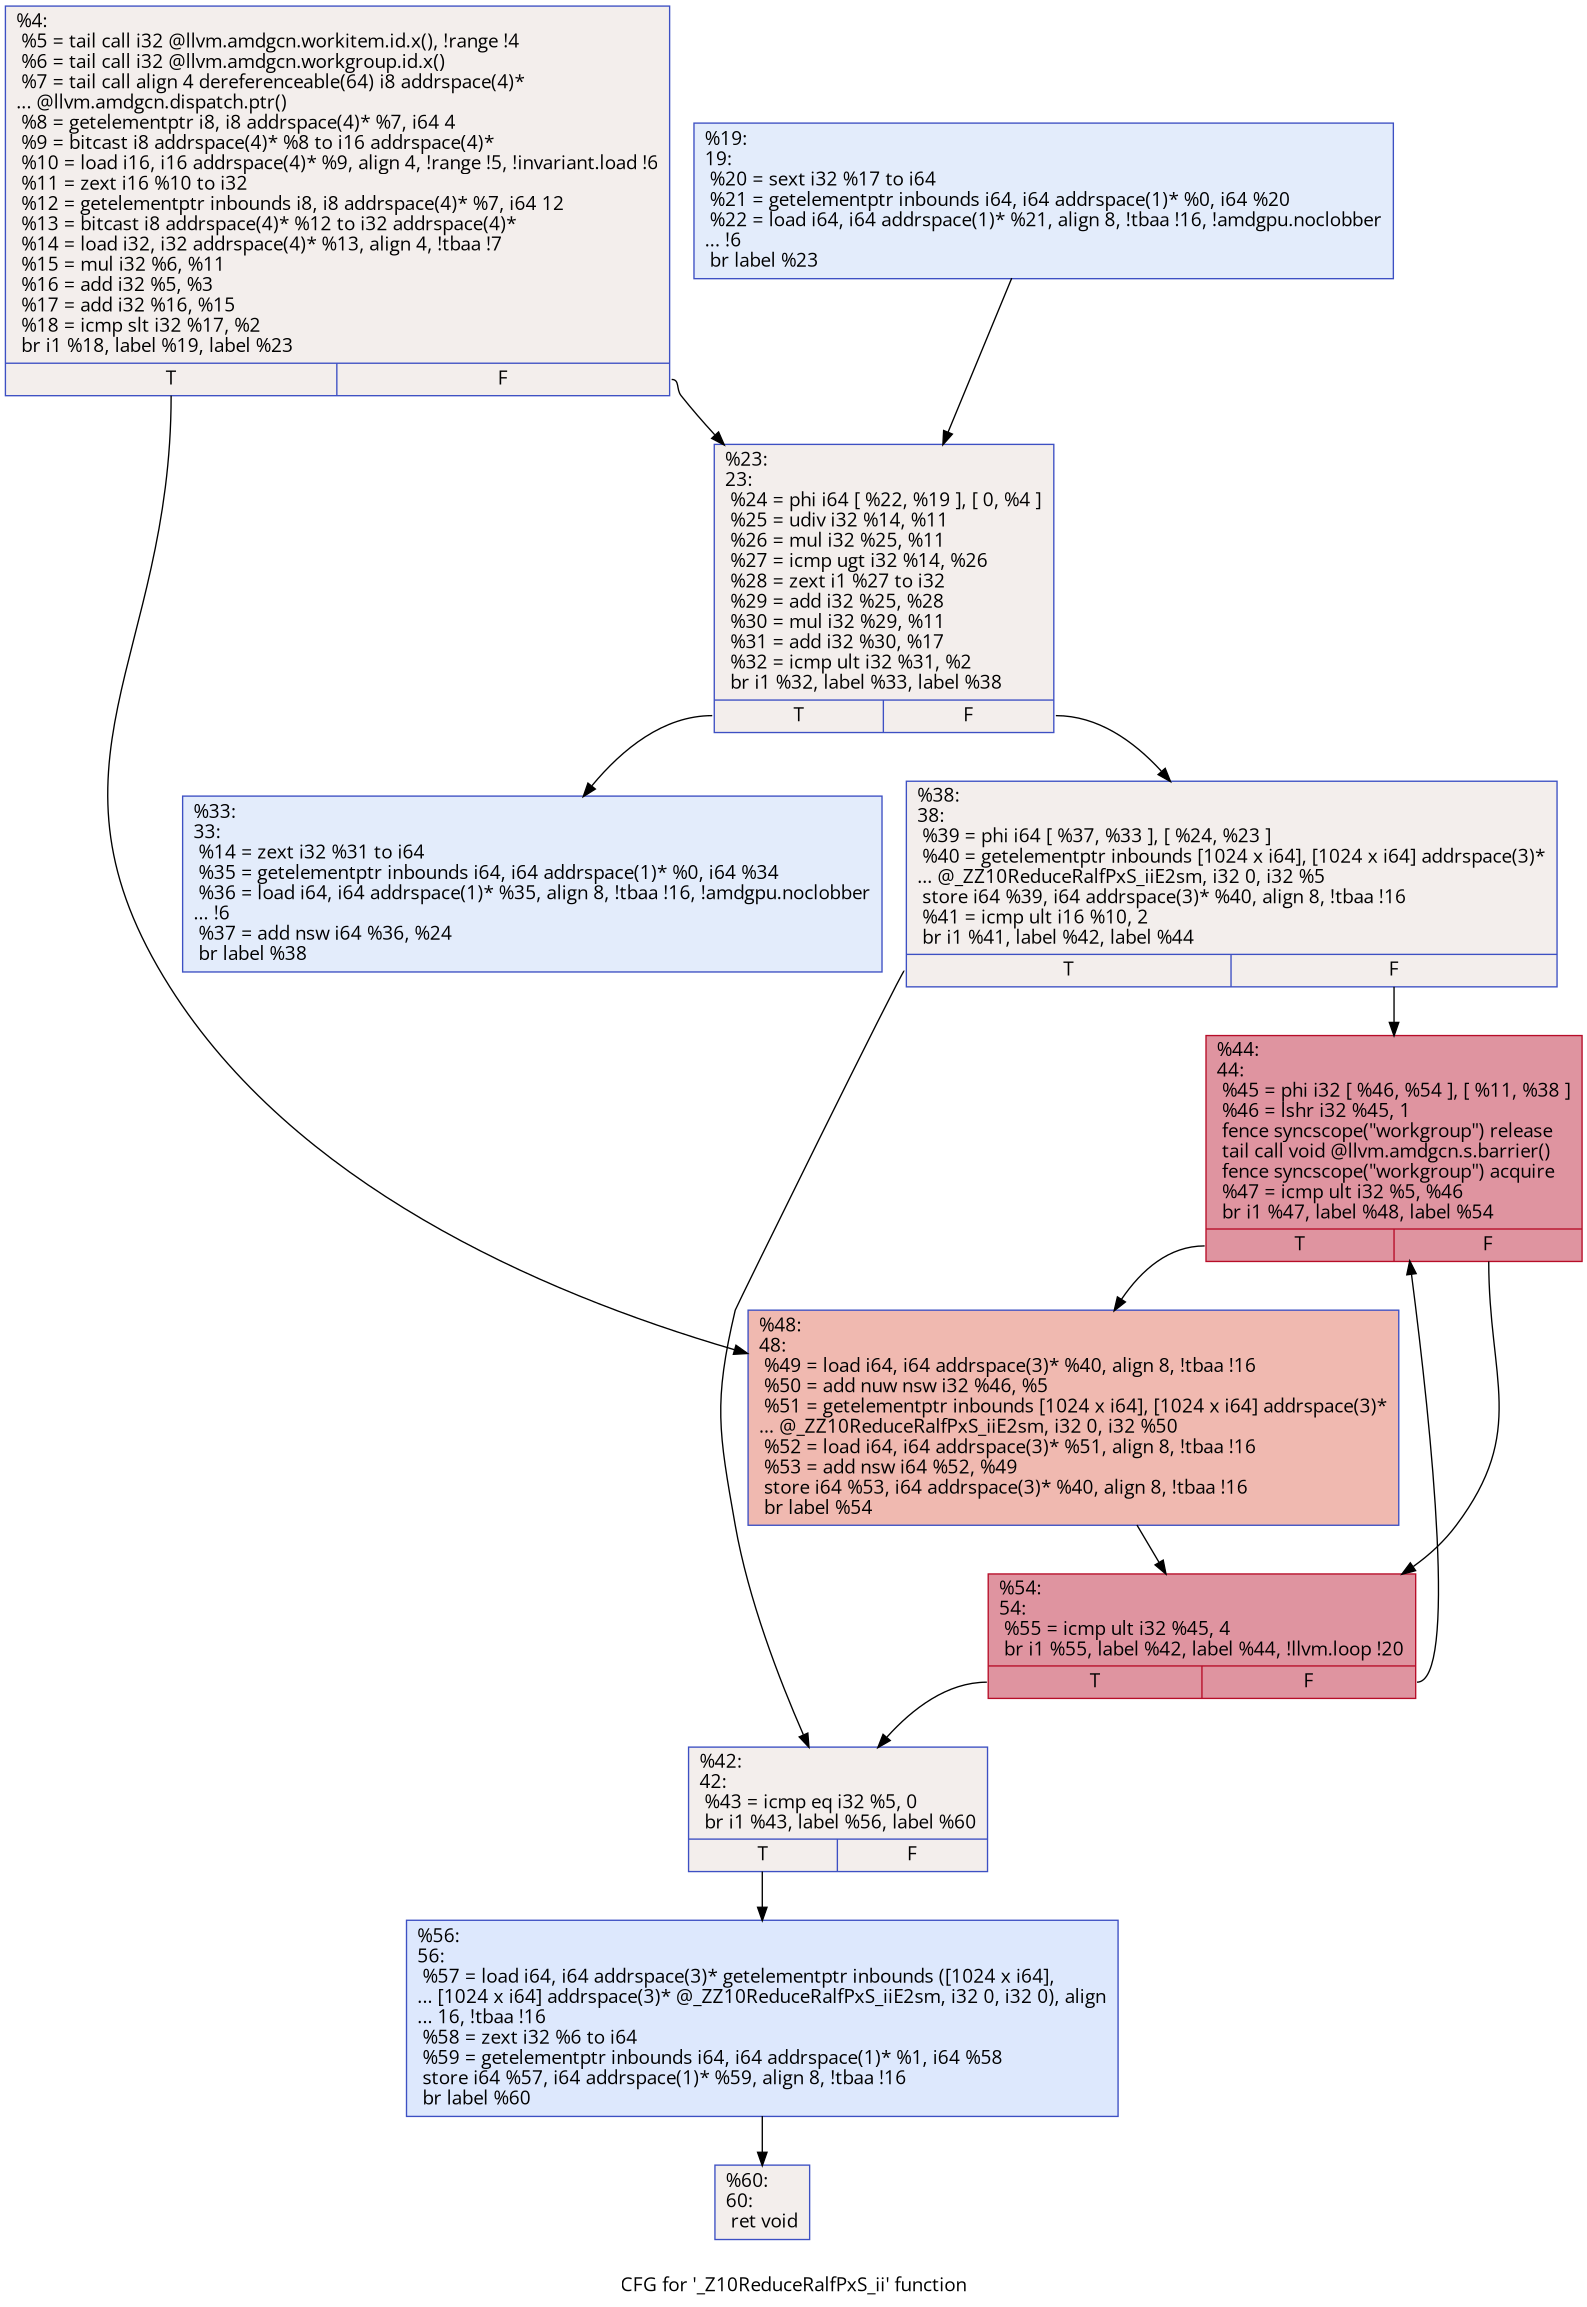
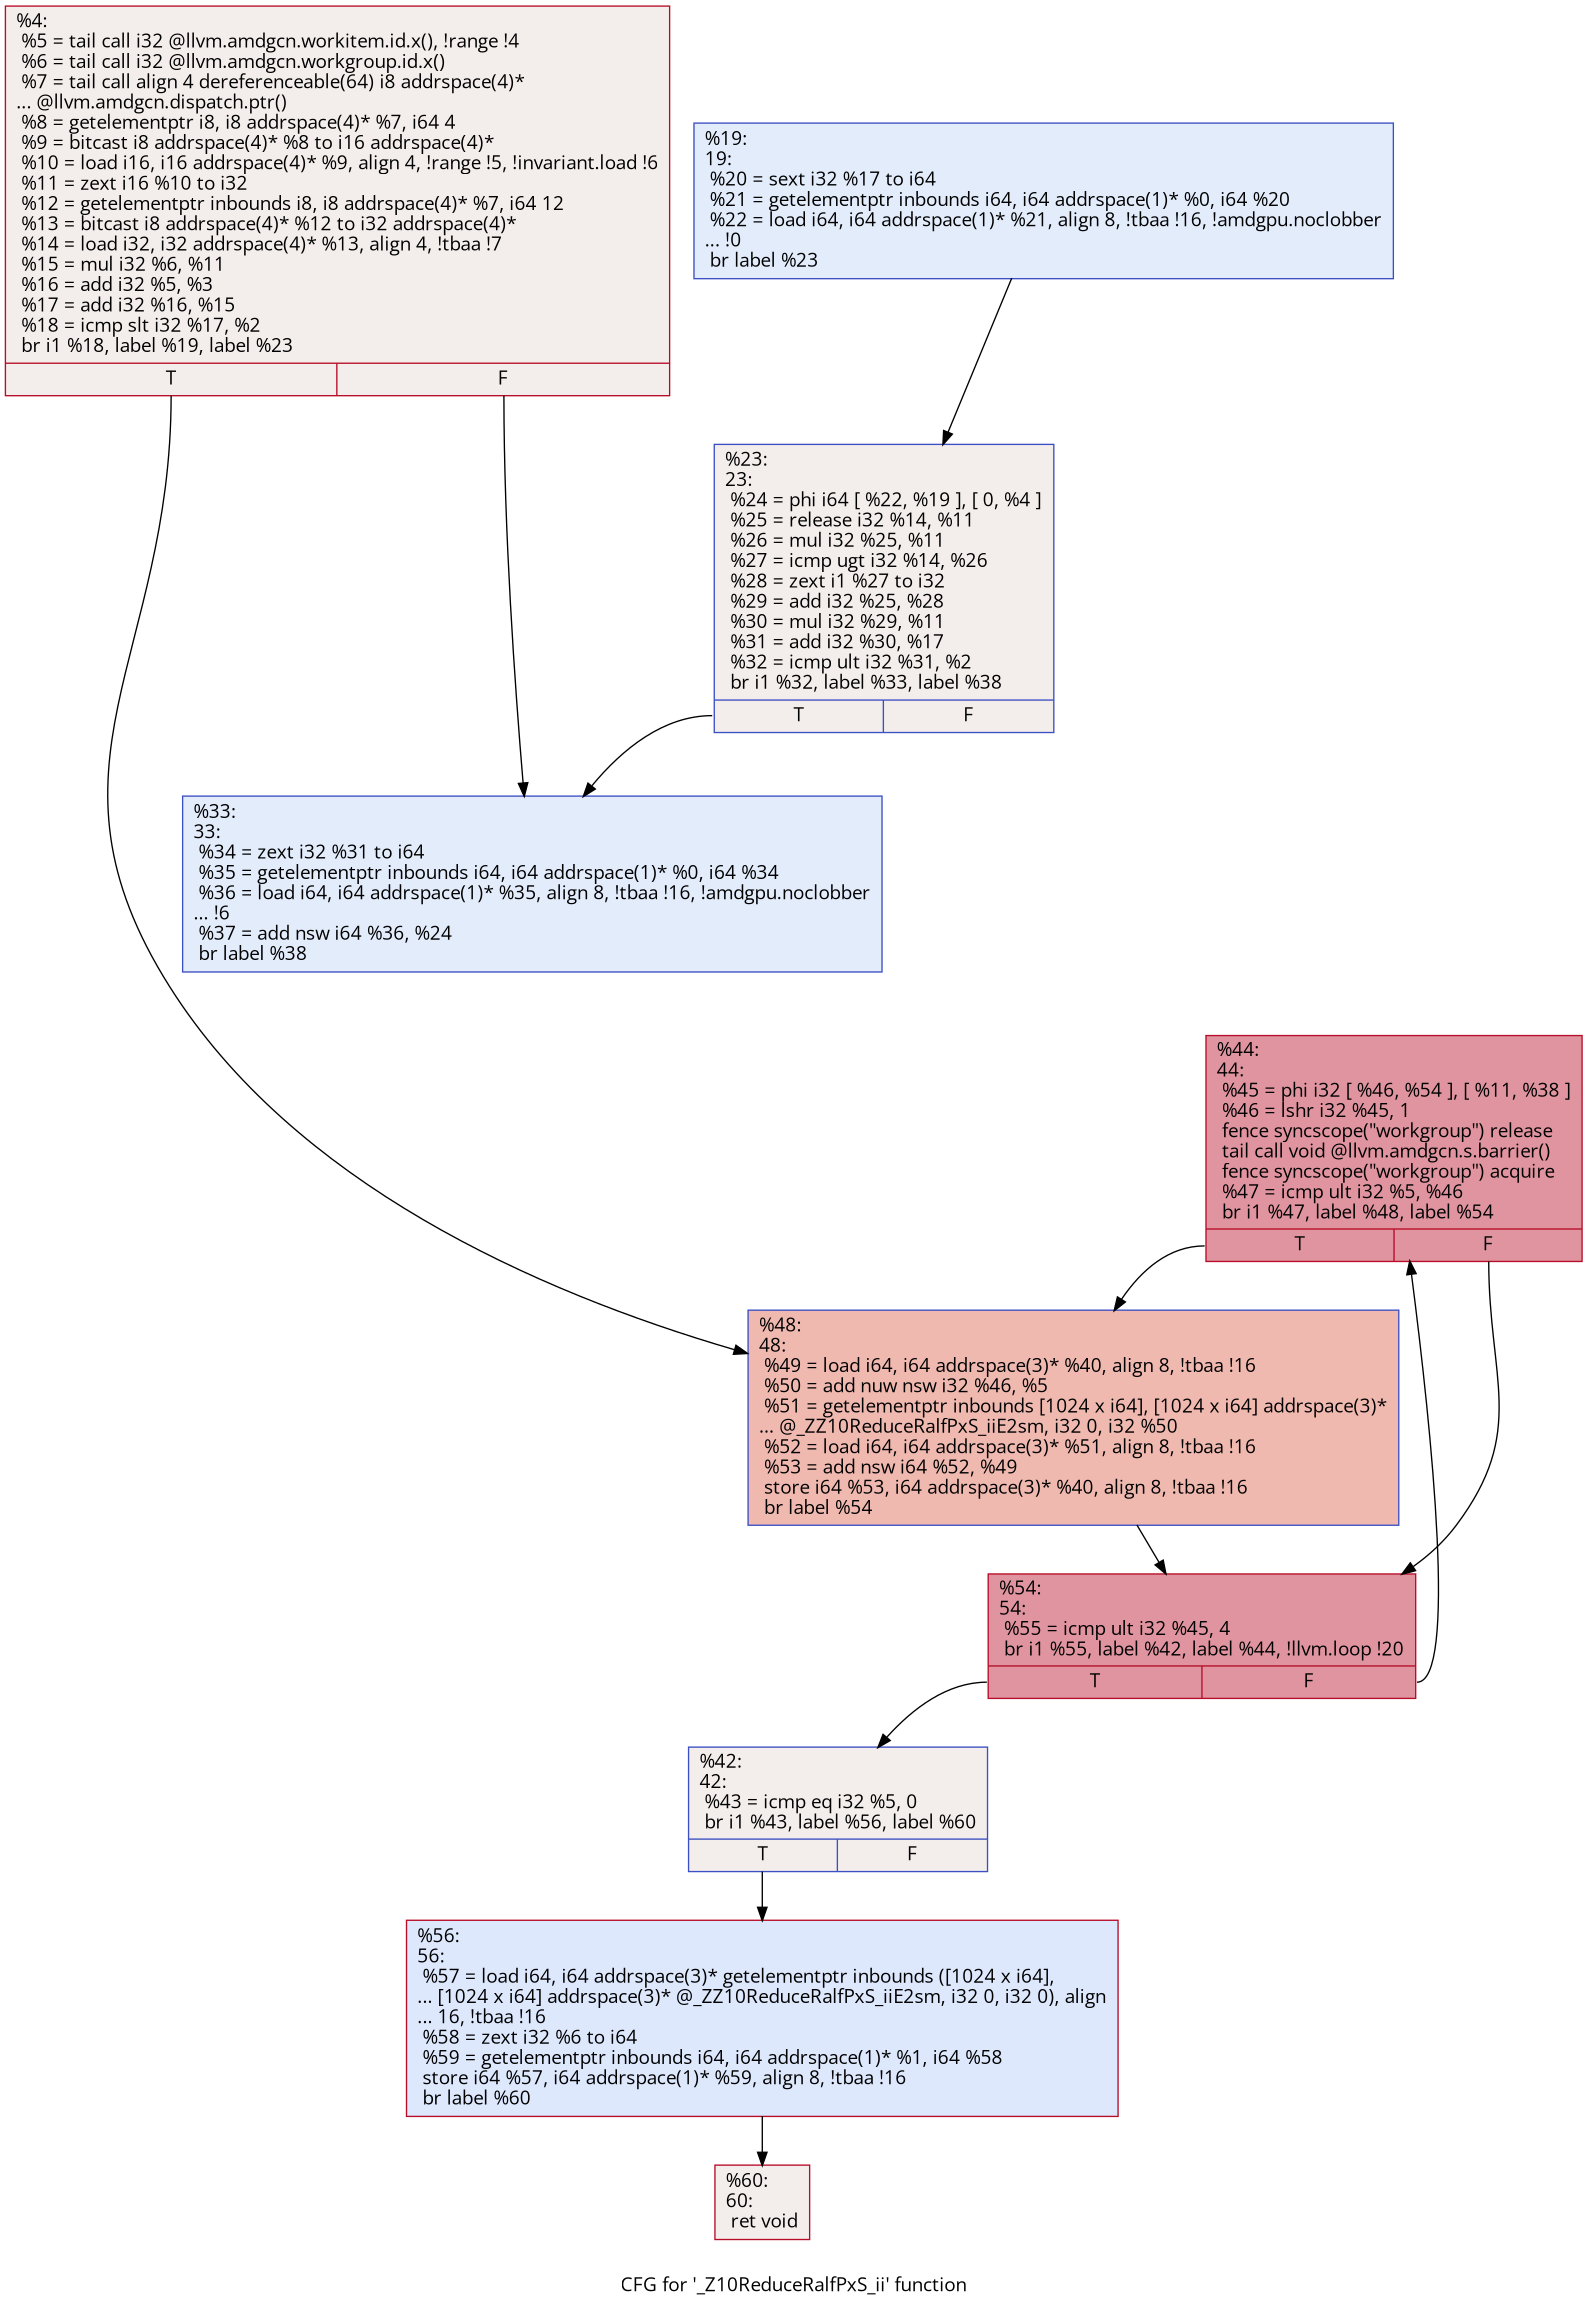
node "%4:": color #3d50c3ff -> #b70d28ff
node "%19:": text "... !6" -> "... !0"
edge "%4:" -> "%23:": now "%4:" -> "%33:"
node "%23:": text "%25 = udiv i32 %14, %11" -> "%25 = release i32 %14, %11"
node "%33:": text "%14 = zext i32 %31 to i64" -> "%34 = zext i32 %31 to i64"
node "%38:": removed
node "%56:": color #3d50c3ff -> #b70d28ff
node "%60:": color #3d50c3ff -> #b70d28ff
